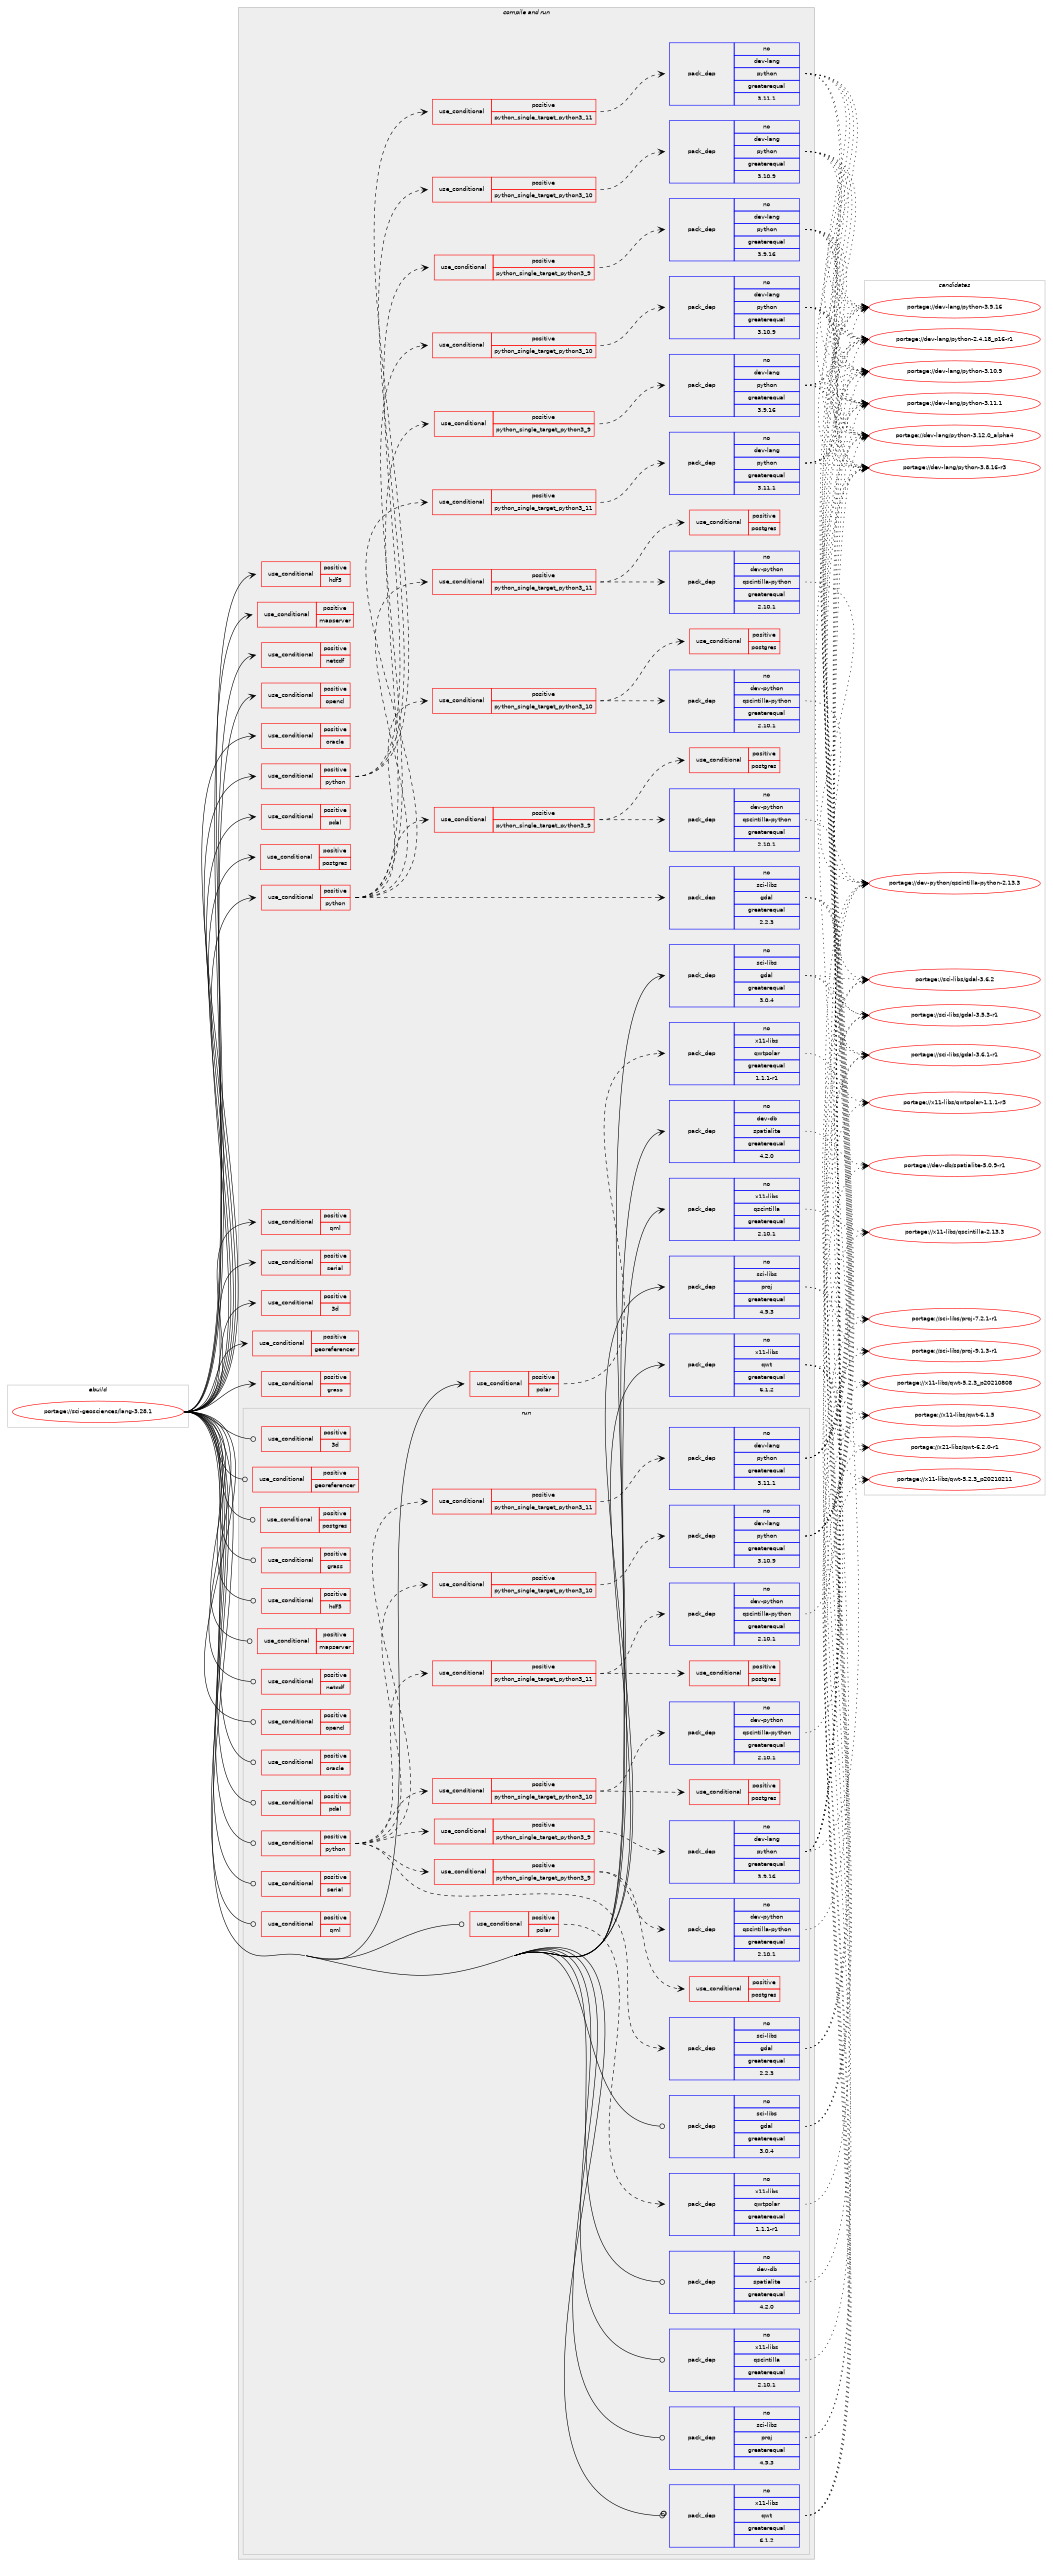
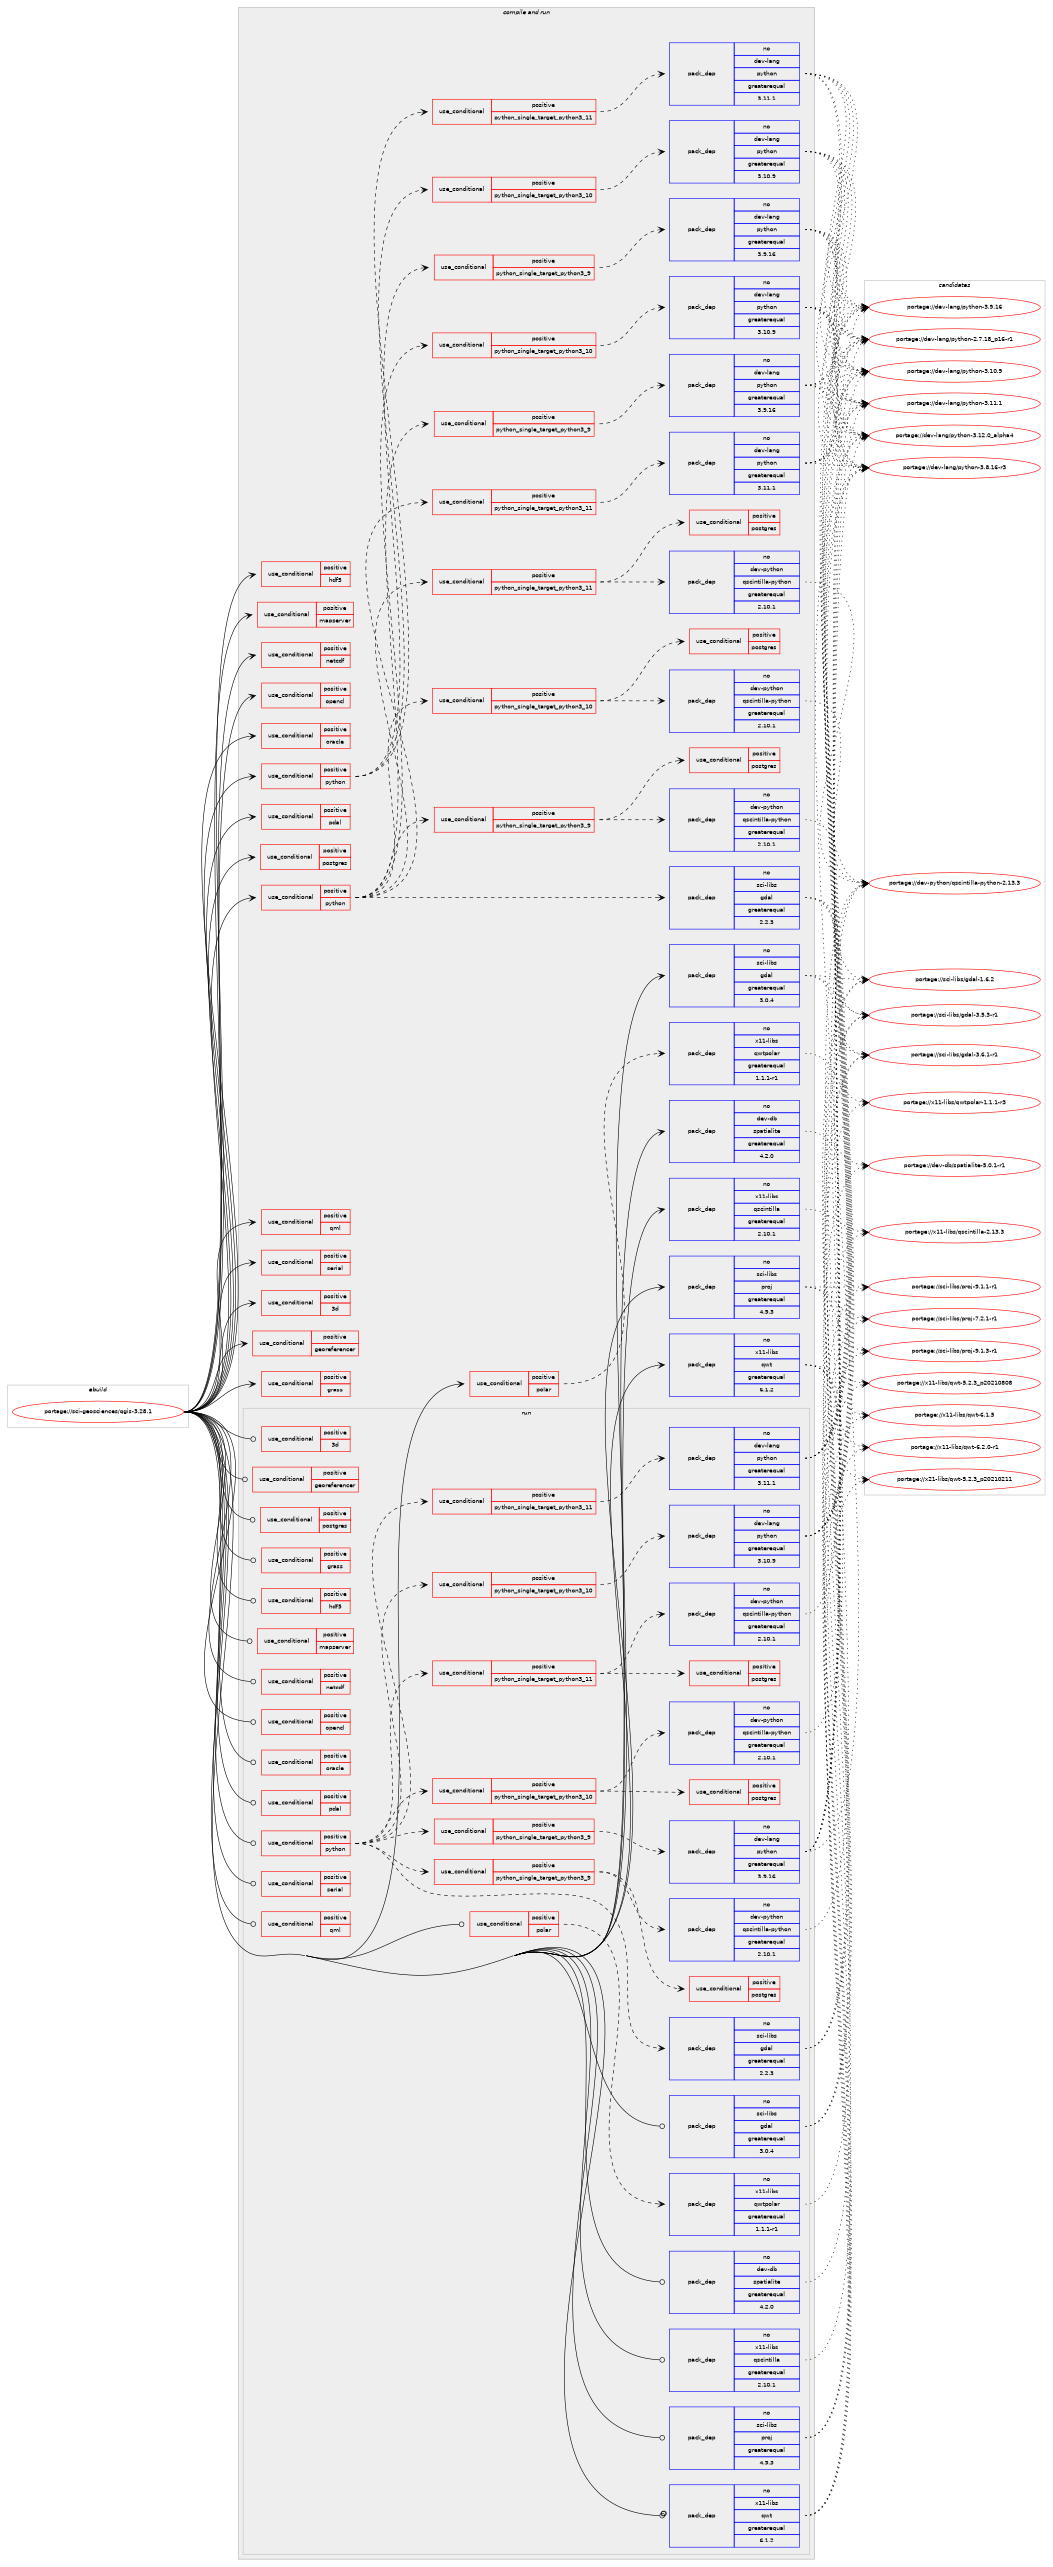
node "portage://dev-lang/python-2.4.18_p16-r1": label "portage://dev-lang/python-2.4.18_p16-r1" -> "portage://dev-lang/python-2.7.18_p16-r1"
node "portage://sci-libs/gdal-3.6.2": label "portage://sci-libs/gdal-3.6.2" -> "portage://sci-libs/gdal-1.6.2"
node "portage://dev-db/spatialite-5.0.9-r1": label "portage://dev-db/spatialite-5.0.9-r1" -> "portage://dev-db/spatialite-5.0.1-r1"
node "portage://sci-libs/proj-9.1.1-r1": added
node "portage://sci-geosciences/lang-3.28.1": label "portage://sci-geosciences/lang-3.28.1" -> "portage://sci-geosciences/qgis-3.28.1"
node "portage://x21-libs/qwt-6.2.0-r1": label "portage://x21-libs/qwt-6.2.0-r1" -> "portage://x11-libs/qwt-6.2.0-r1"
node "portage://x11-libs/qwt-5.2.3_p20210211": label "portage://x11-libs/qwt-5.2.3_p20210211" -> "portage://x21-libs/qwt-5.2.3_p20210211"
